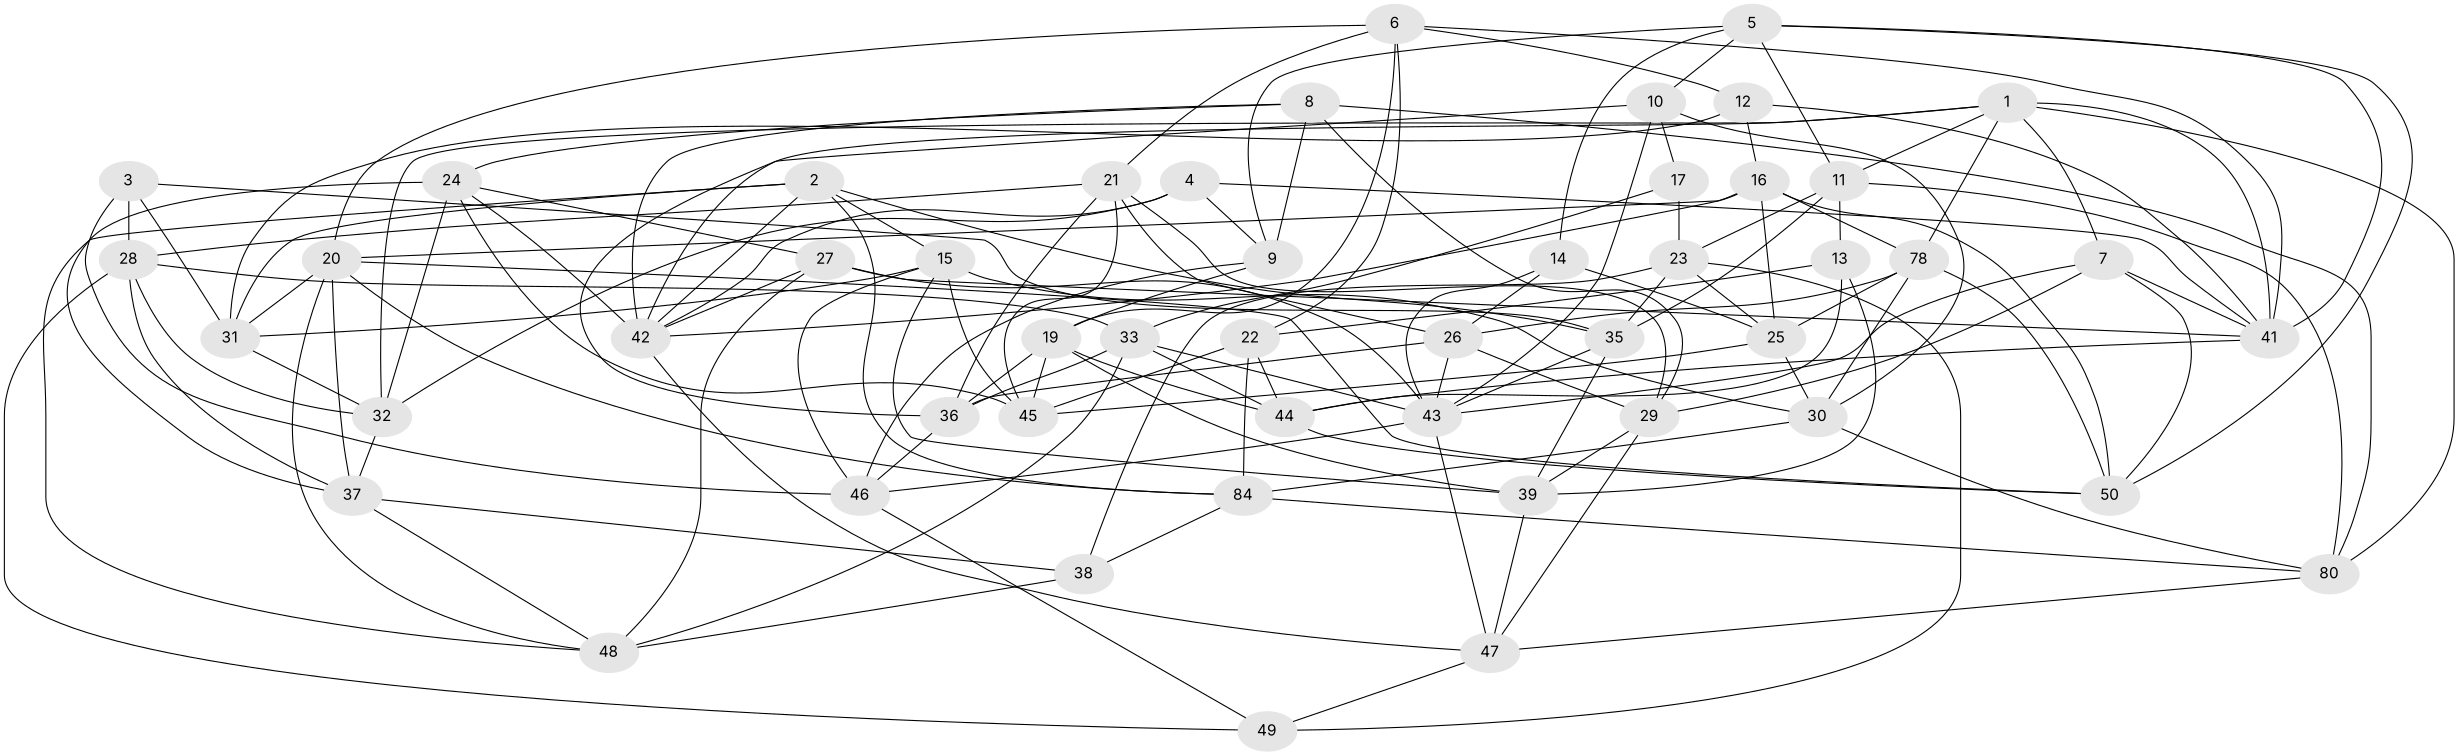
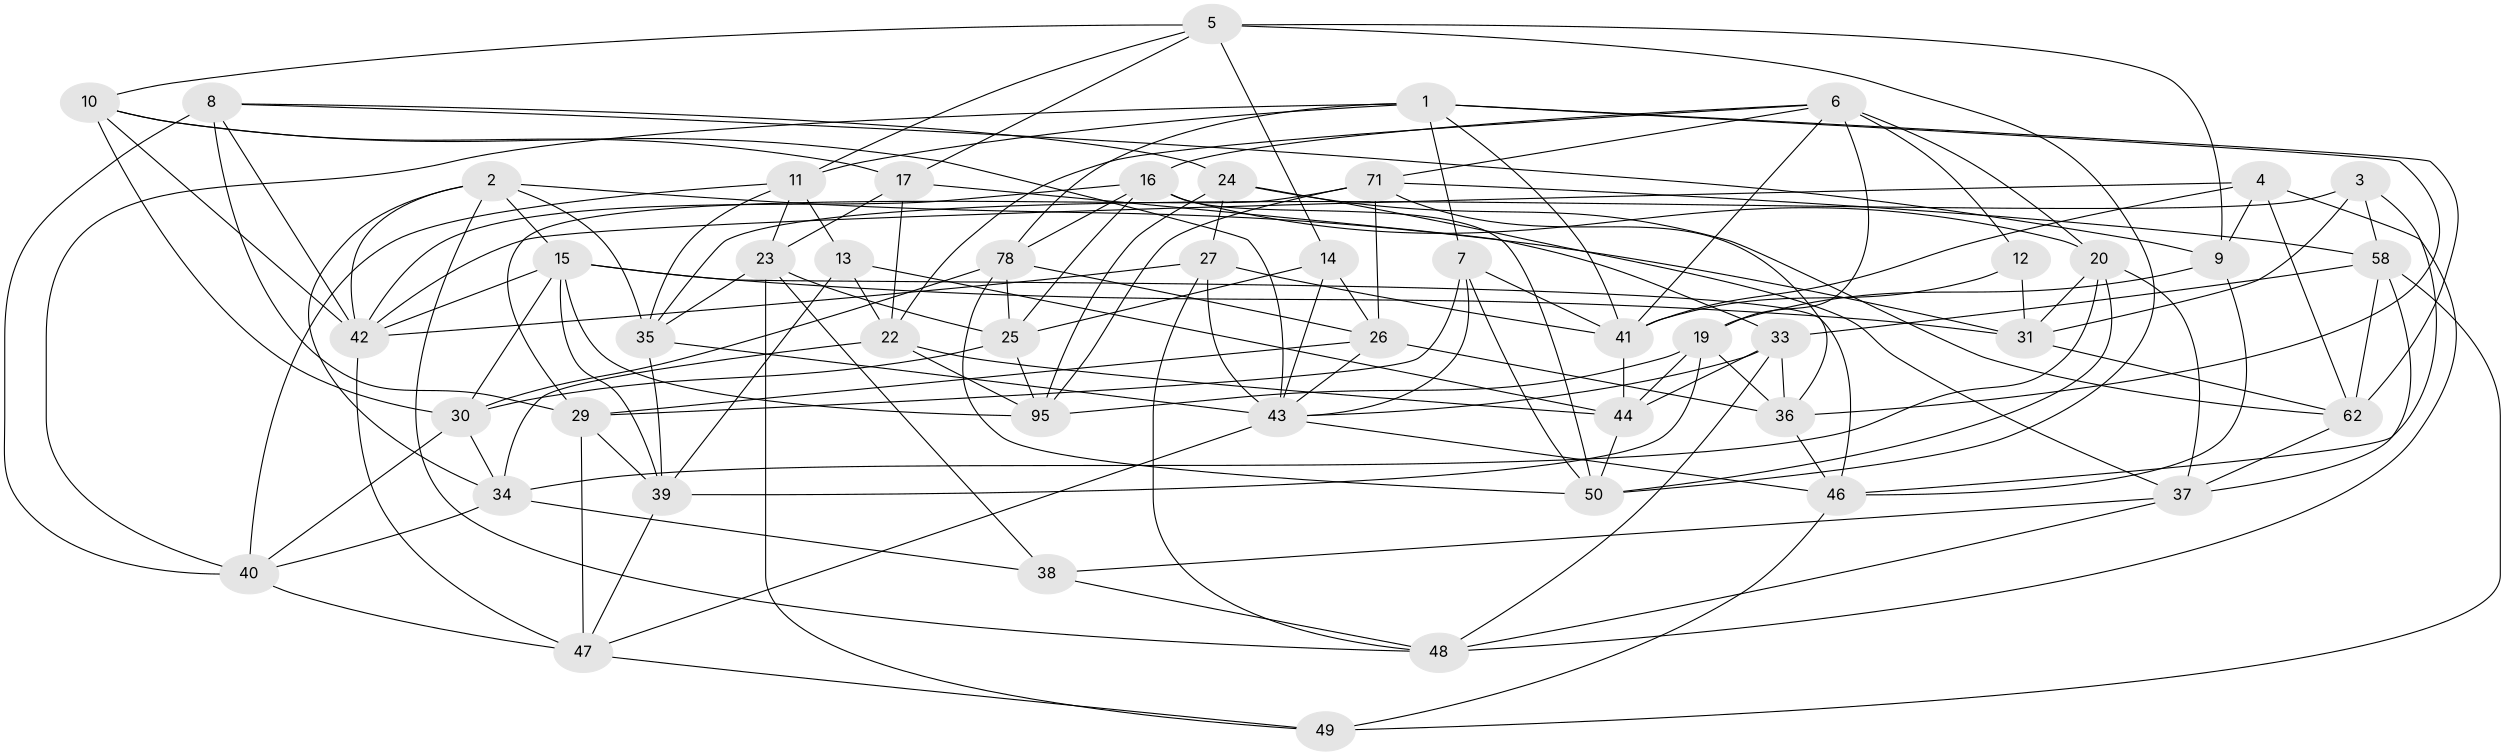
edge "5" -- "41": now "5" -- "17"
edge "12" -- "16": now "6" -- "16"
node "21": label "21" -> "71"
edge "24" -- "42": now "15" -- "42"
node "28": label "28" -> "58"
edge "17" -- "22": added
node "32": label "32" -> "62"
node "45": label "45" -> "95"
node "84": label "84" -> "34"
edge "20" -- "48": now "4" -- "48"
node "80": label "80" -> "40"
